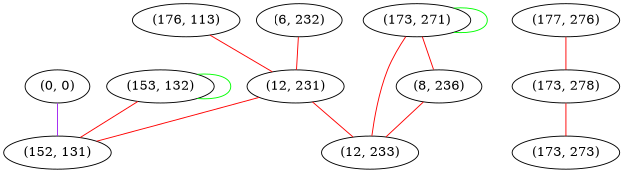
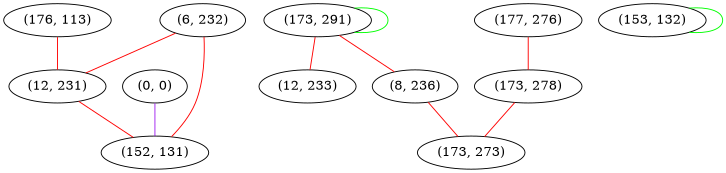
node "(173, 271)": label "(173, 271)" -> "(173, 291)"
edge "(153, 132)" -- "(152, 131)": now "(6, 232)" -- "(152, 131)"
edge "(12, 231)" -- "(12, 233)": removed
edge "(8, 236)" -- "(12, 233)": now "(8, 236)" -- "(173, 273)"
